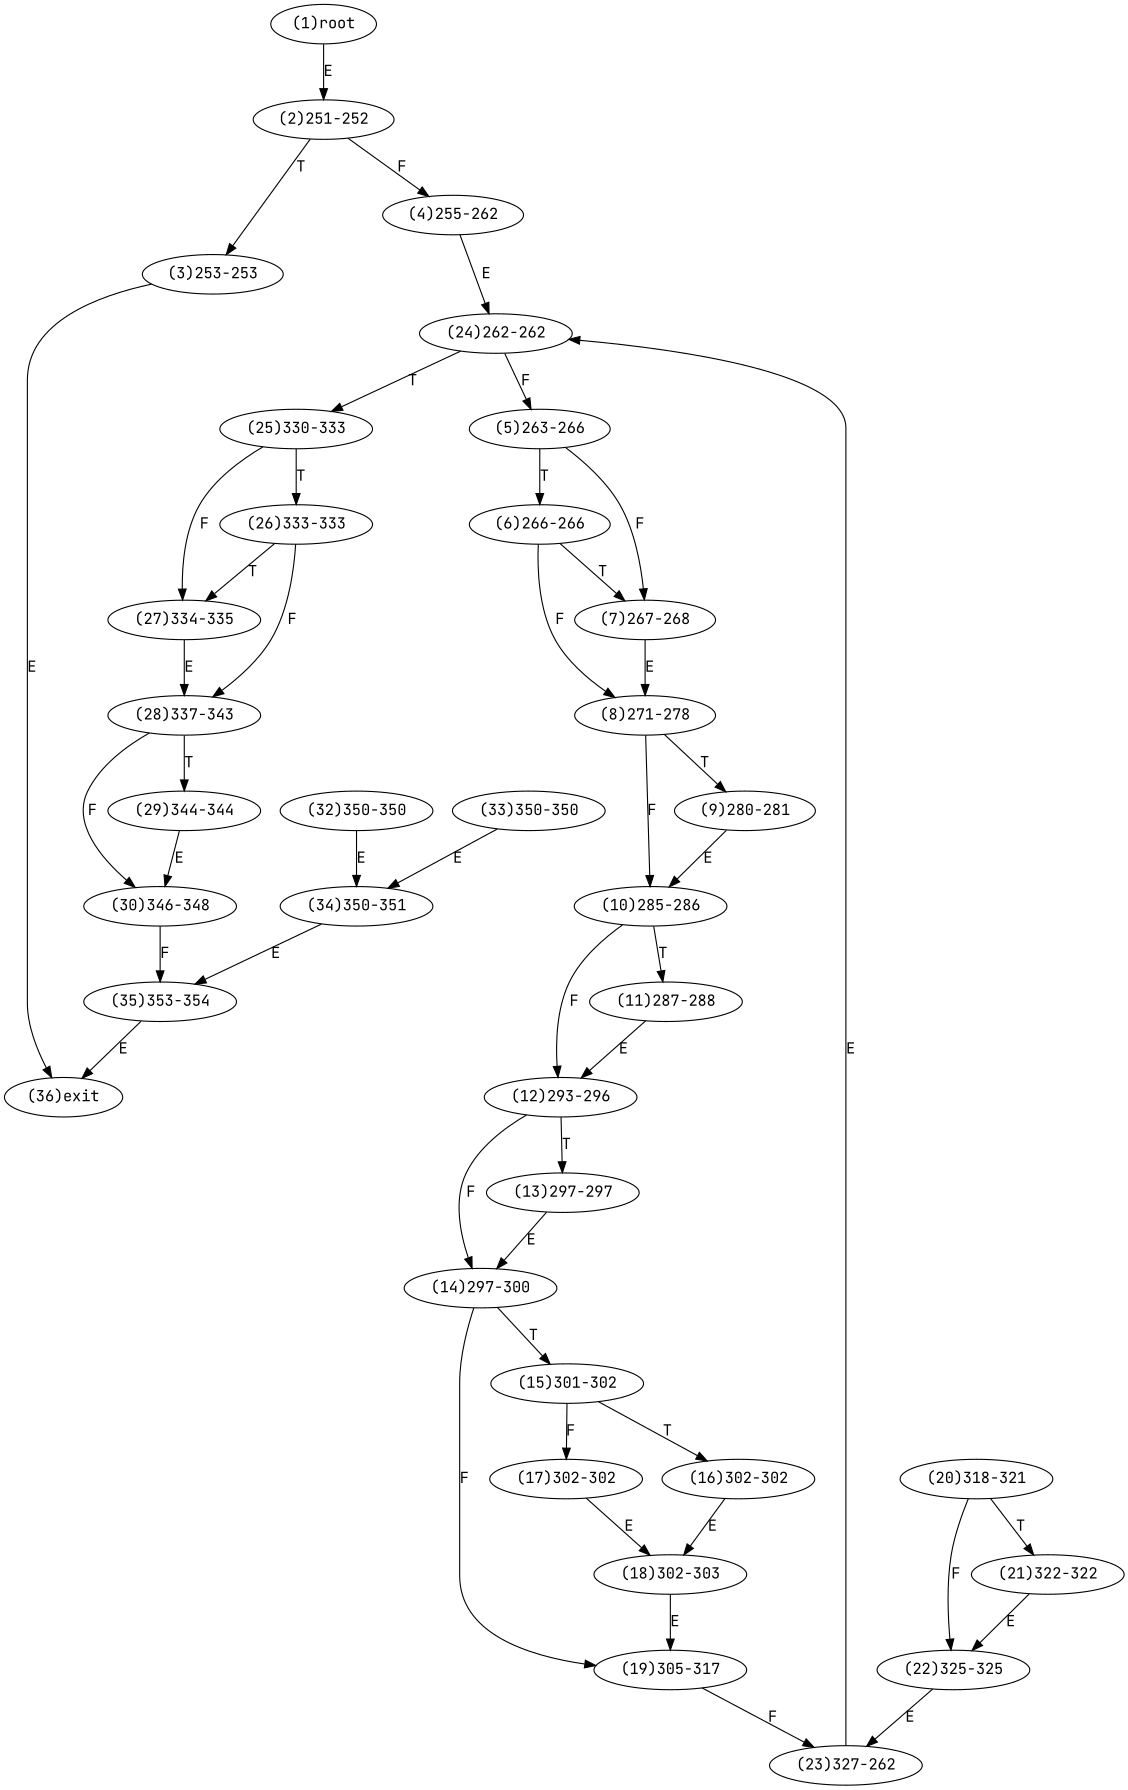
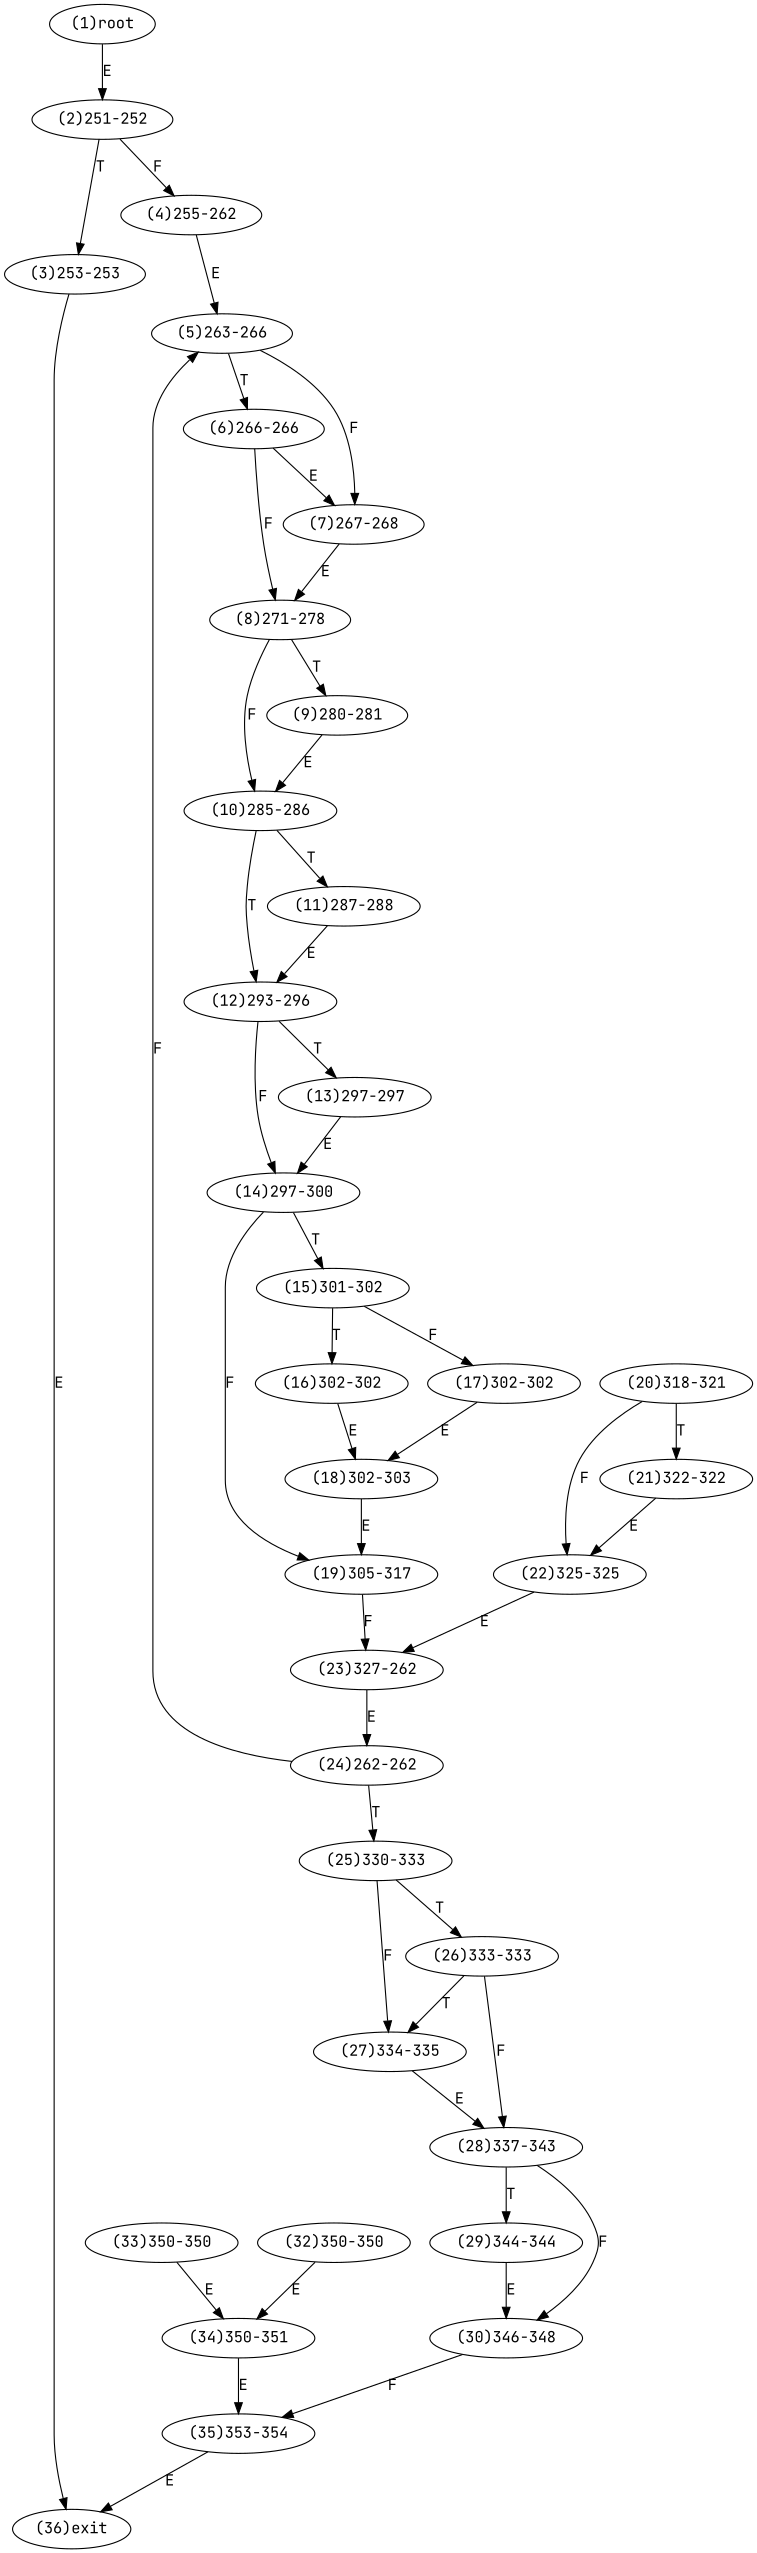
edge "(4)255-262" -> "(24)262-262": now "(4)255-262" -> "(5)263-266"
edge "(6)266-266" -> "(7)267-268": label "T" -> "E"
edge "(10)285-286" -> "(12)293-296": label "F" -> "T"
